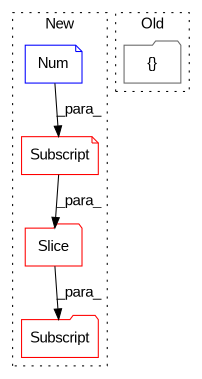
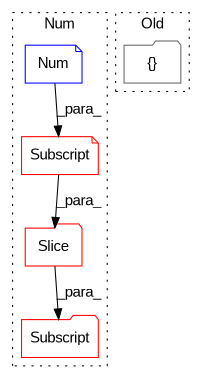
cluster "New": label "New" -> "Num"
